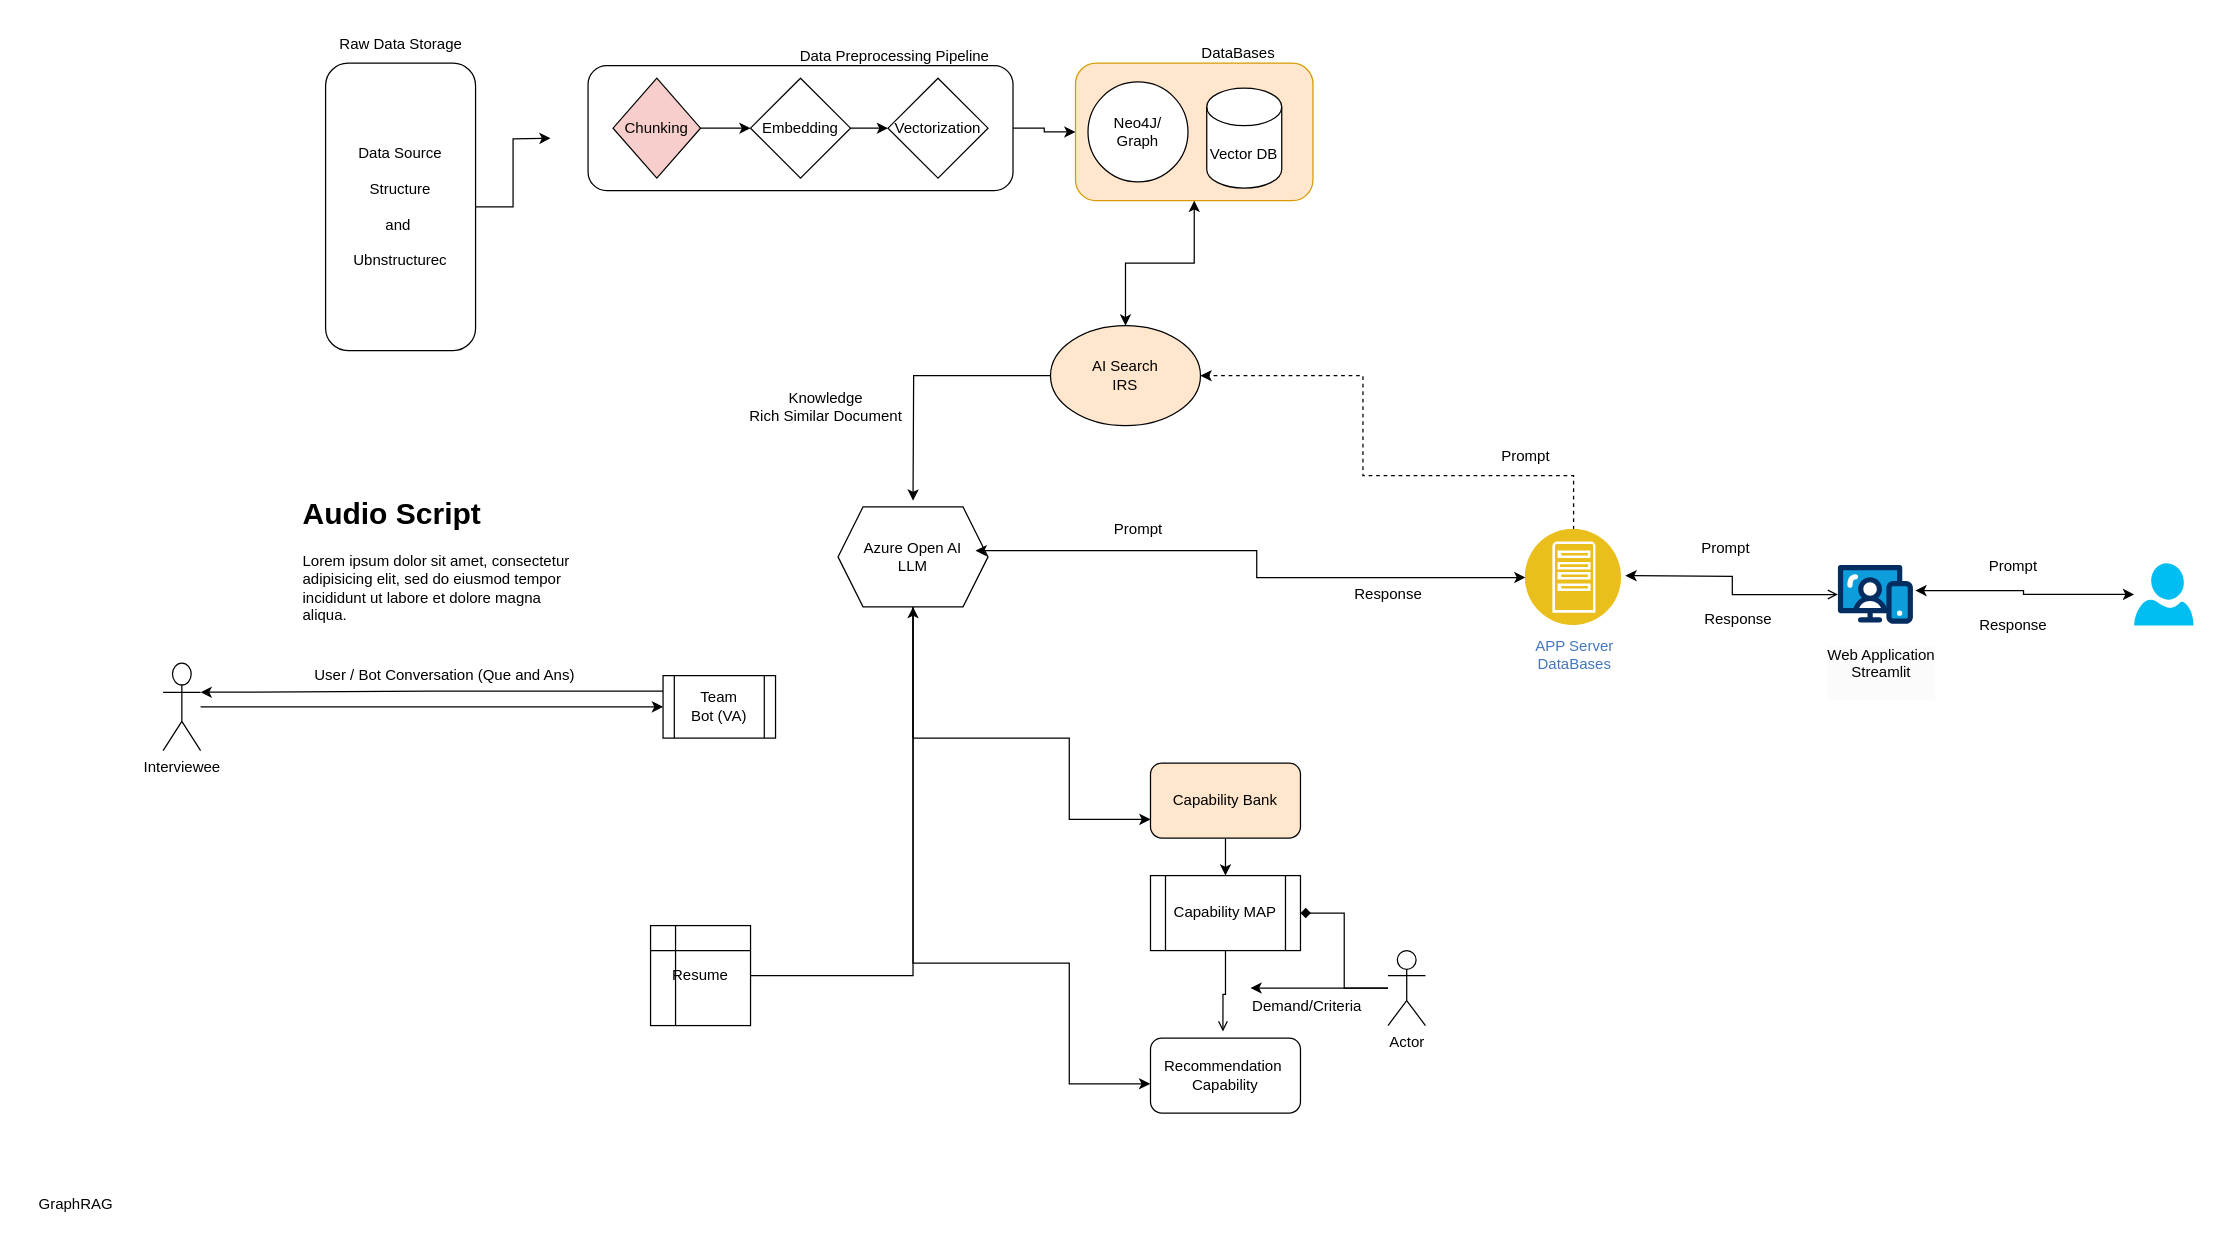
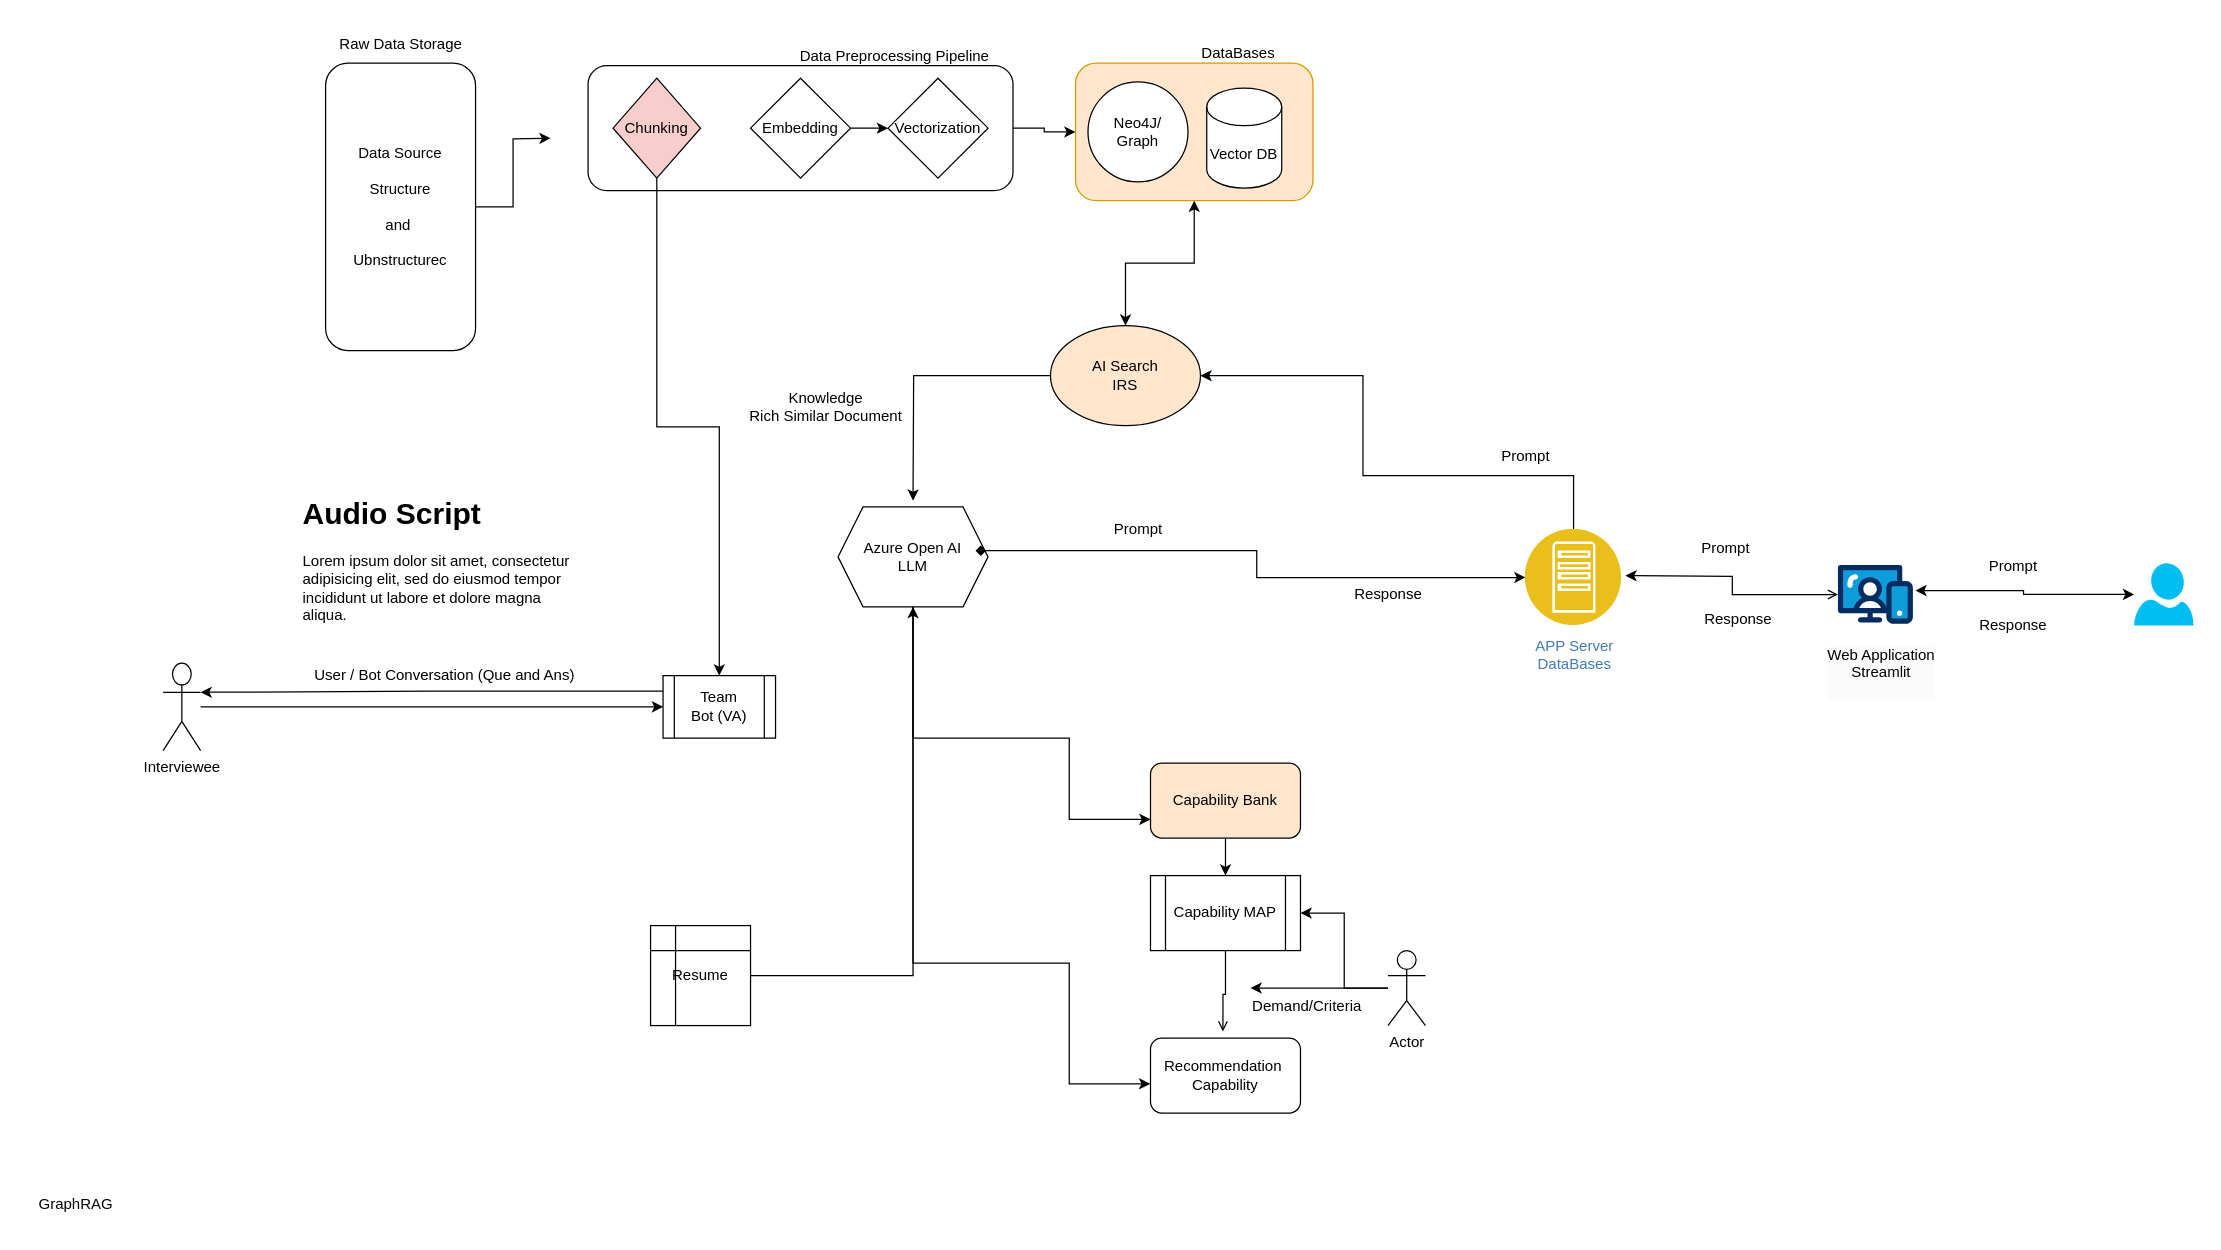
edge "Chunking" -> "Embedding": now "Chunking" -> "Team Bot (VA)"
edge "APP Server DataBases" -> "AI Search IRS": style dashed -> solid
edge "Azure Open AI LLM" -- "APP Server DataBases": arrowhead classic -> diamond
edge "Actor" -> "Capability MAP": arrowhead diamond -> classic
